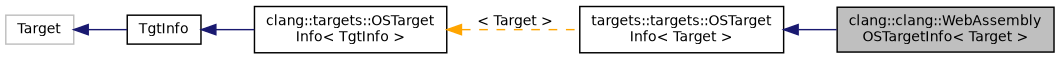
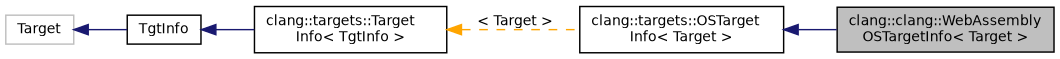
node "clang::targets::OSTarget Info< TgtInfo >": label "clang::targets::OSTarget Info< TgtInfo >" -> "clang::targets::Target Info< TgtInfo >"
node "targets::targets::OSTarget Info< Target >": label "targets::targets::OSTarget Info< Target >" -> "clang::targets::OSTarget Info< Target >"
